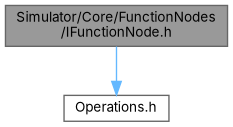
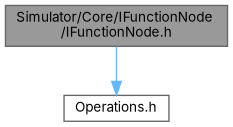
node "Simulator/Core/FunctionNodes /IFunctionNode.h": label "Simulator/Core/FunctionNodes /IFunctionNode.h" -> "Simulator/Core/IFunctionNode /IFunctionNode.h"
